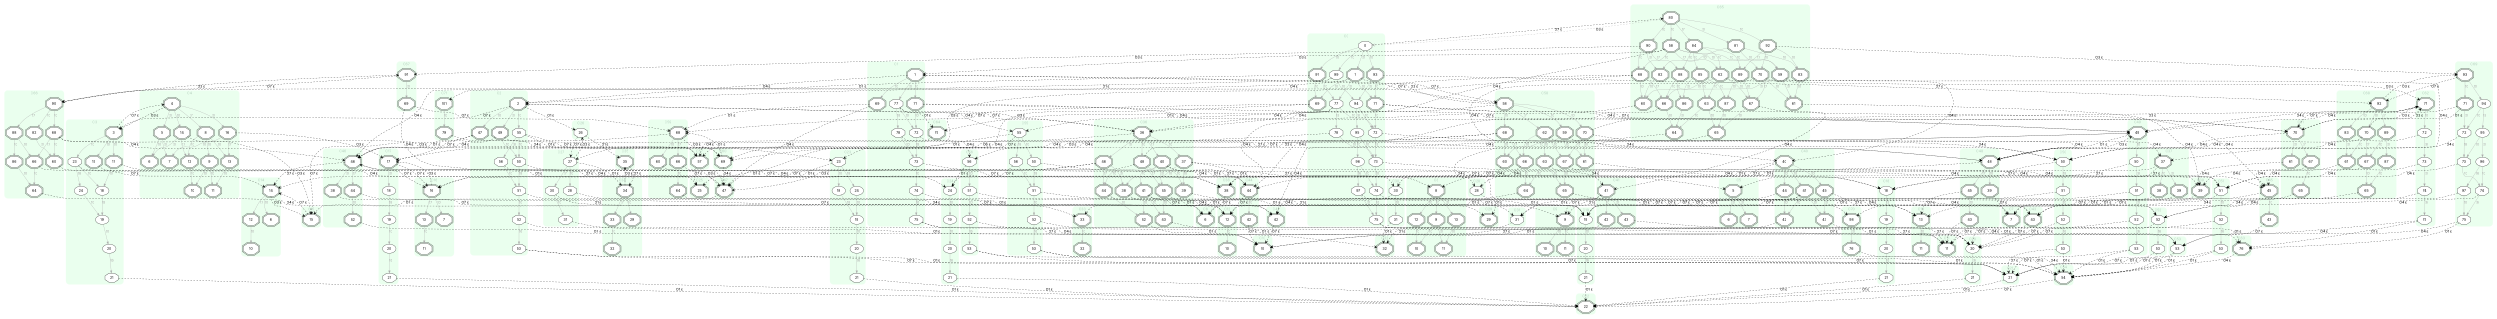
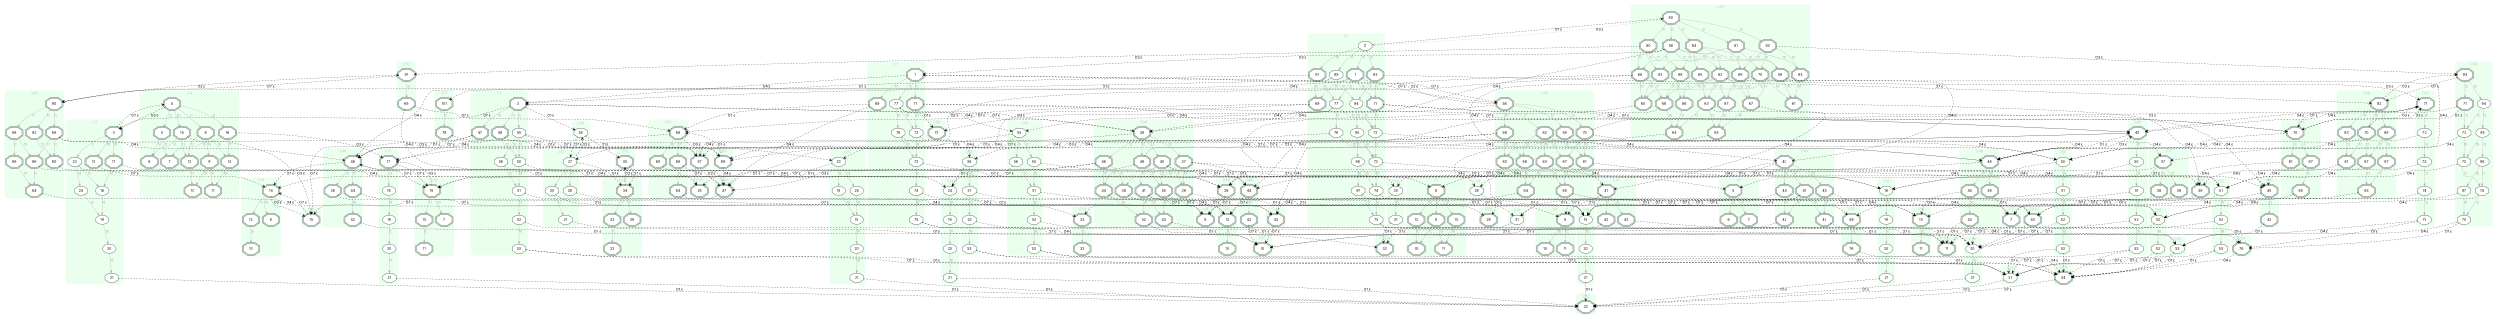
edge "36" -> "27": label "O6 ε" -> "O1 ε"
